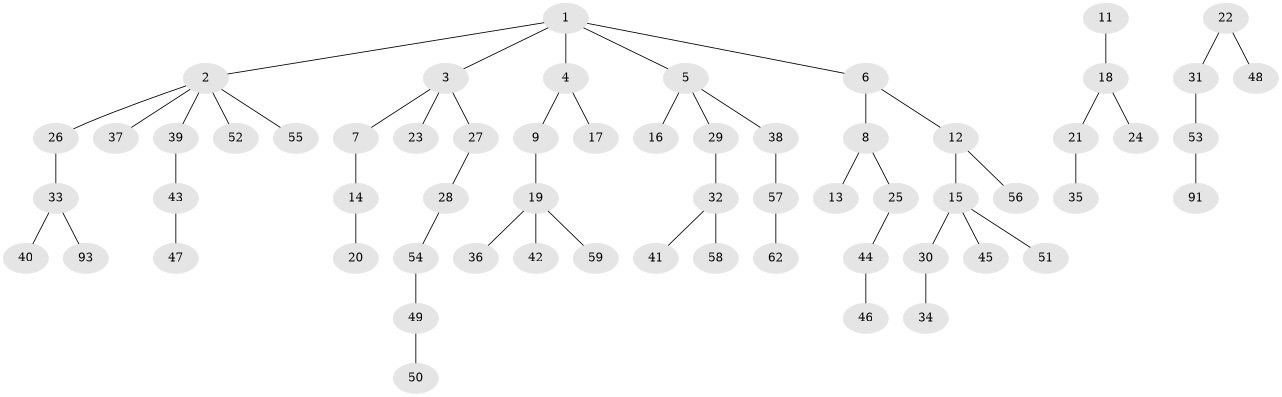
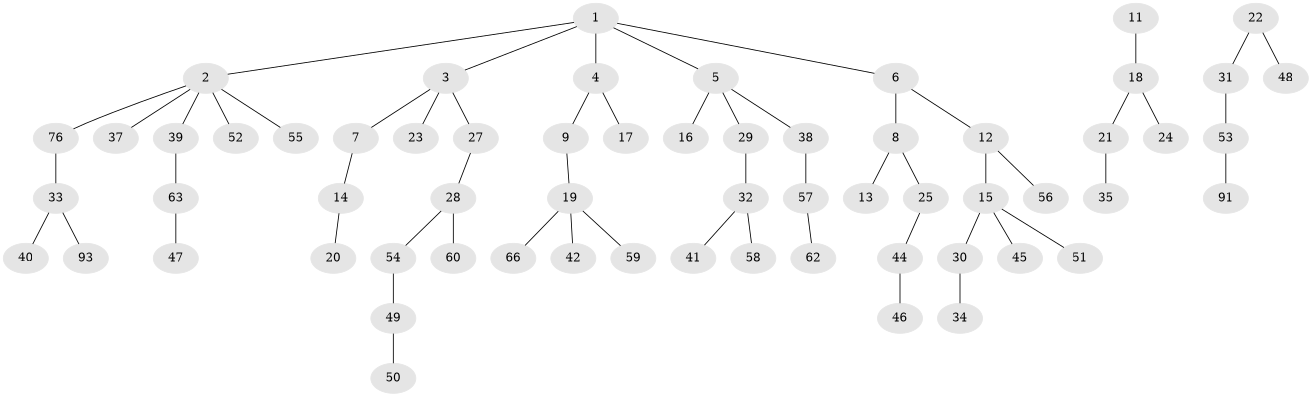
node "26": label "26" -> "76"
node "43": label "43" -> "63"
node "60": added
node "36": label "36" -> "66"
